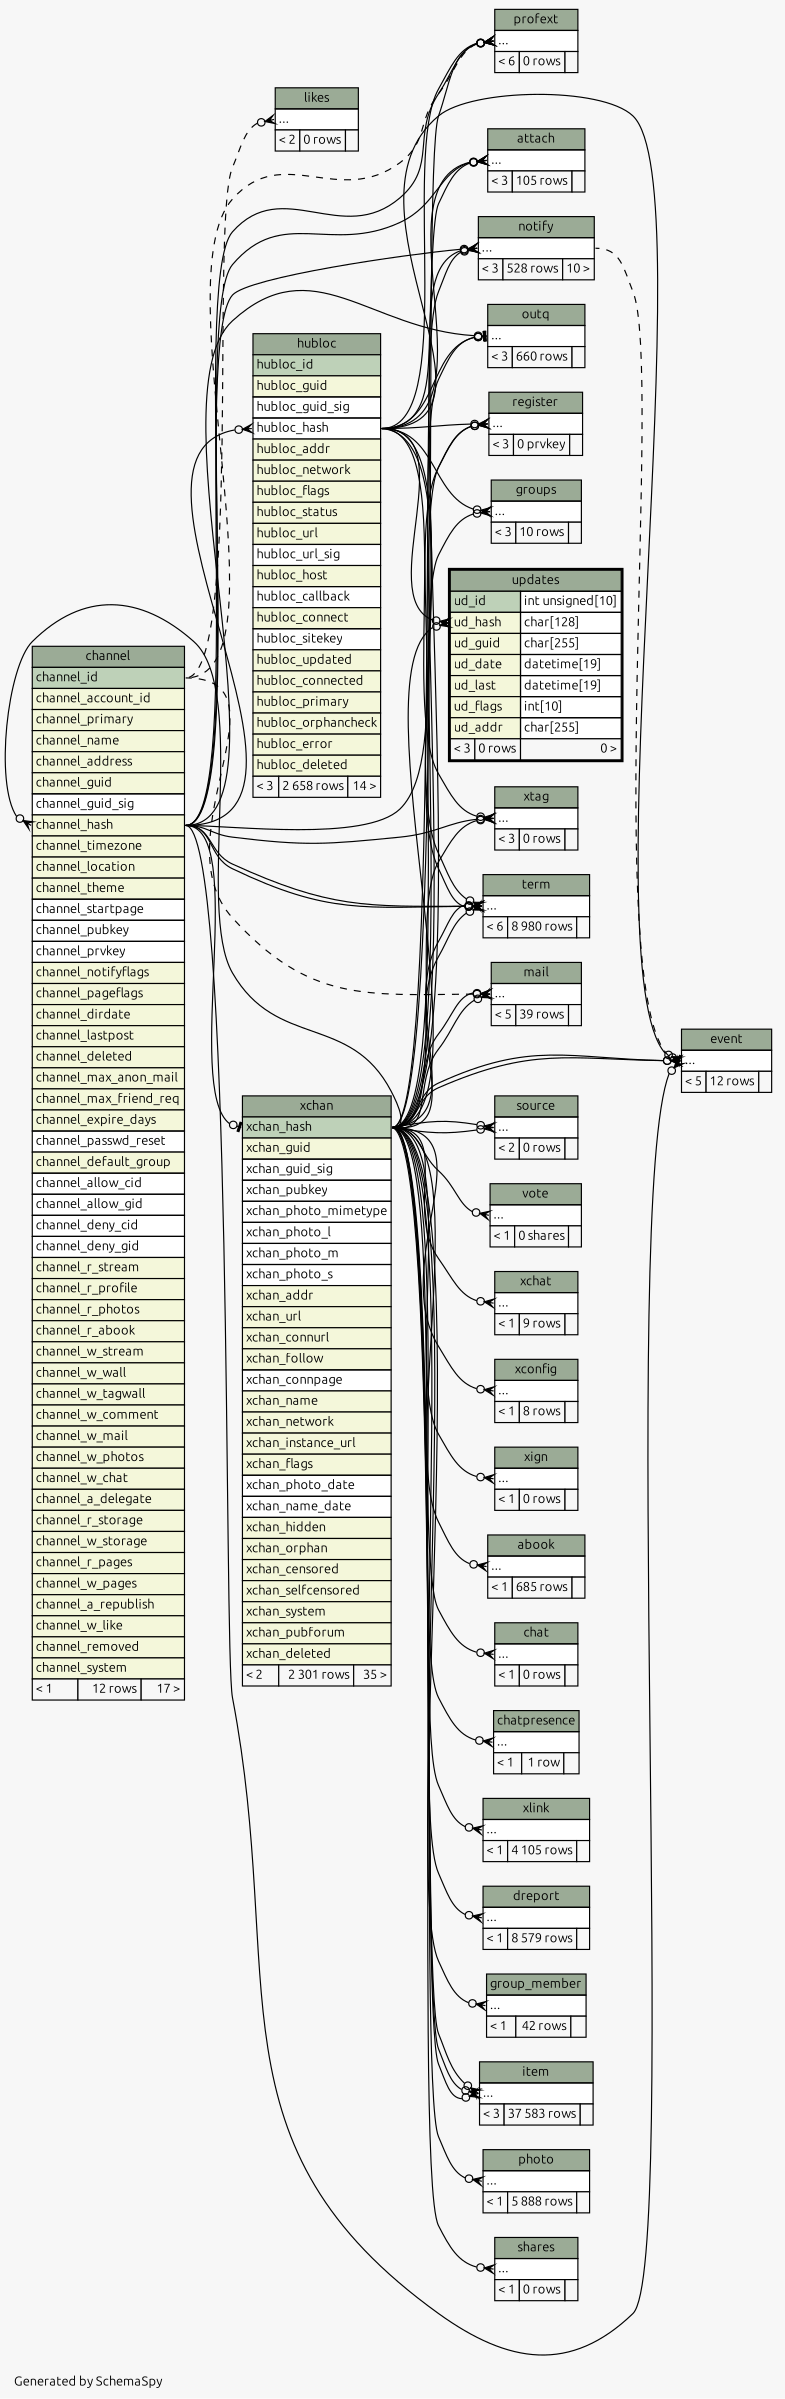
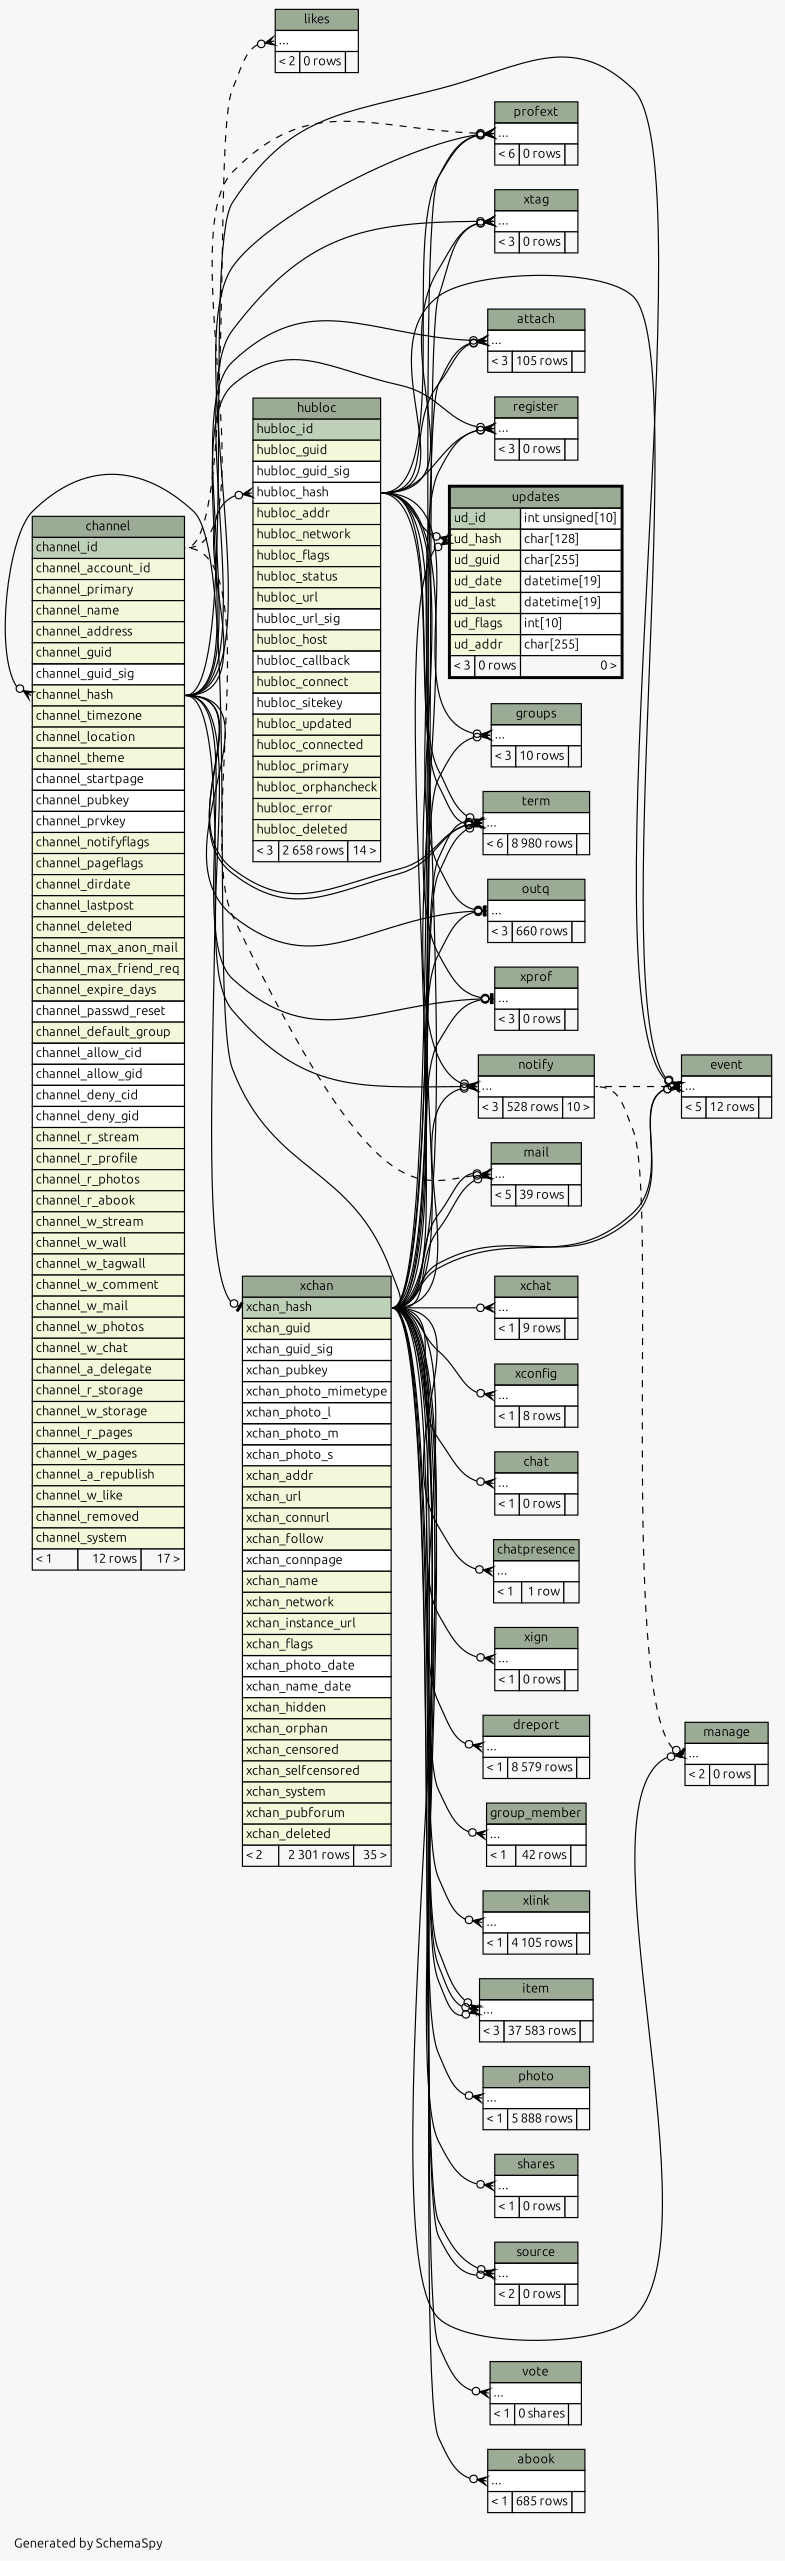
node "register": text "0 prvkey" -> "0 rows"
node "xprof": added
node "manage": added
